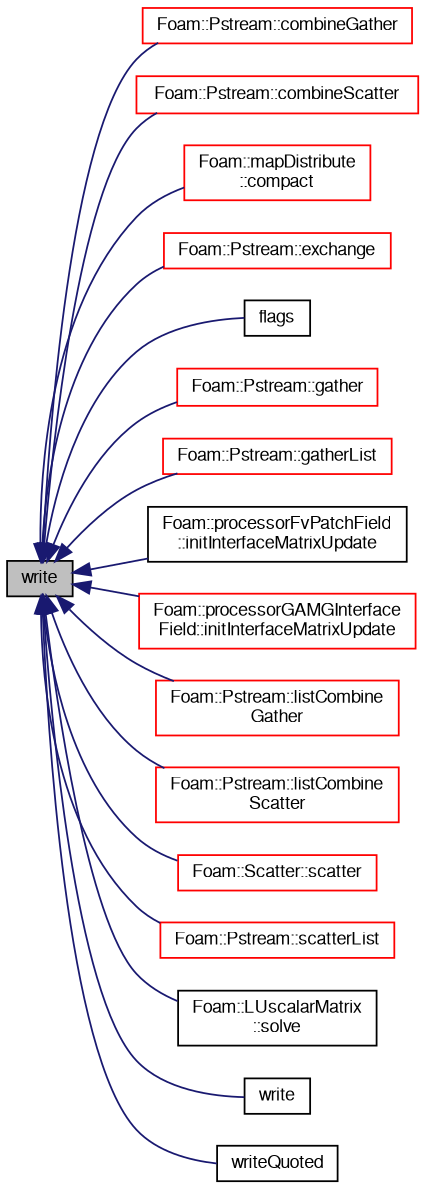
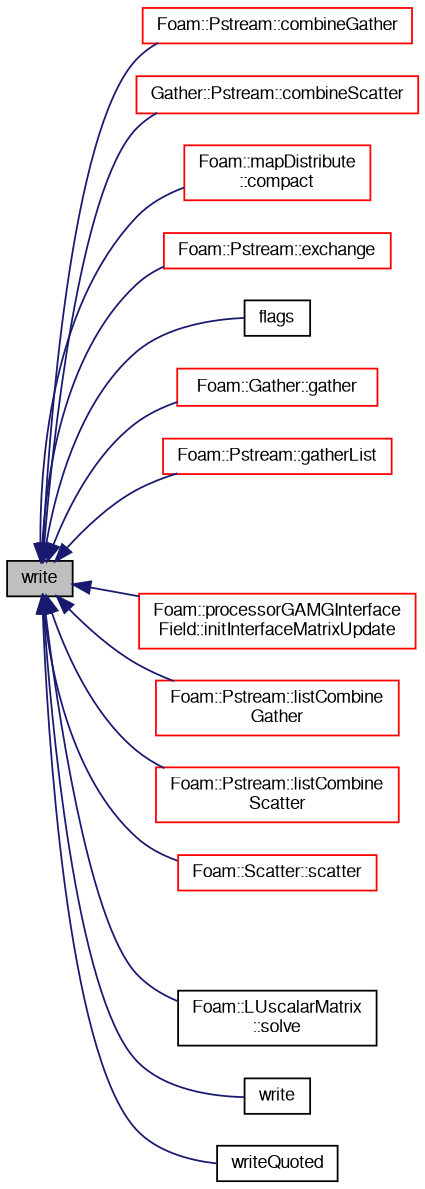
node "Foam::Pstream::combineScatter": label "Foam::Pstream::combineScatter" -> "Gather::Pstream::combineScatter"
node "Foam::Pstream::gather": label "Foam::Pstream::gather" -> "Foam::Gather::gather"
node "Foam::processorFvPatchField ::initInterfaceMatrixUpdate": removed
node "Foam::Pstream::scatterList": removed
